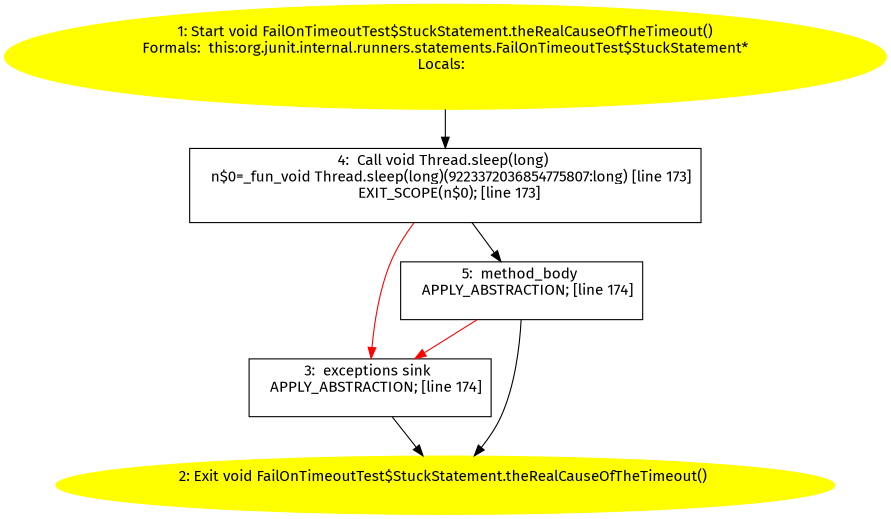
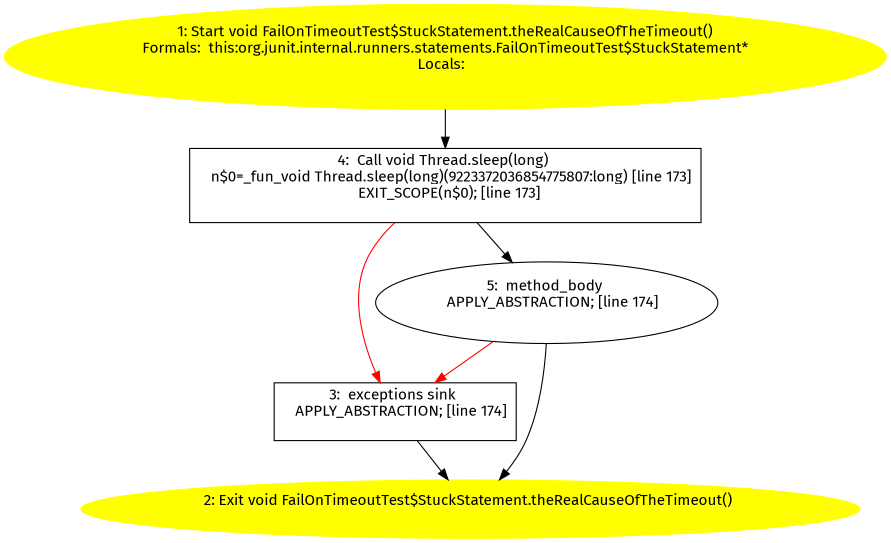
node "5:  method_body APPLY_ABSTRACTION; [line 174]": shape box -> ellipse
